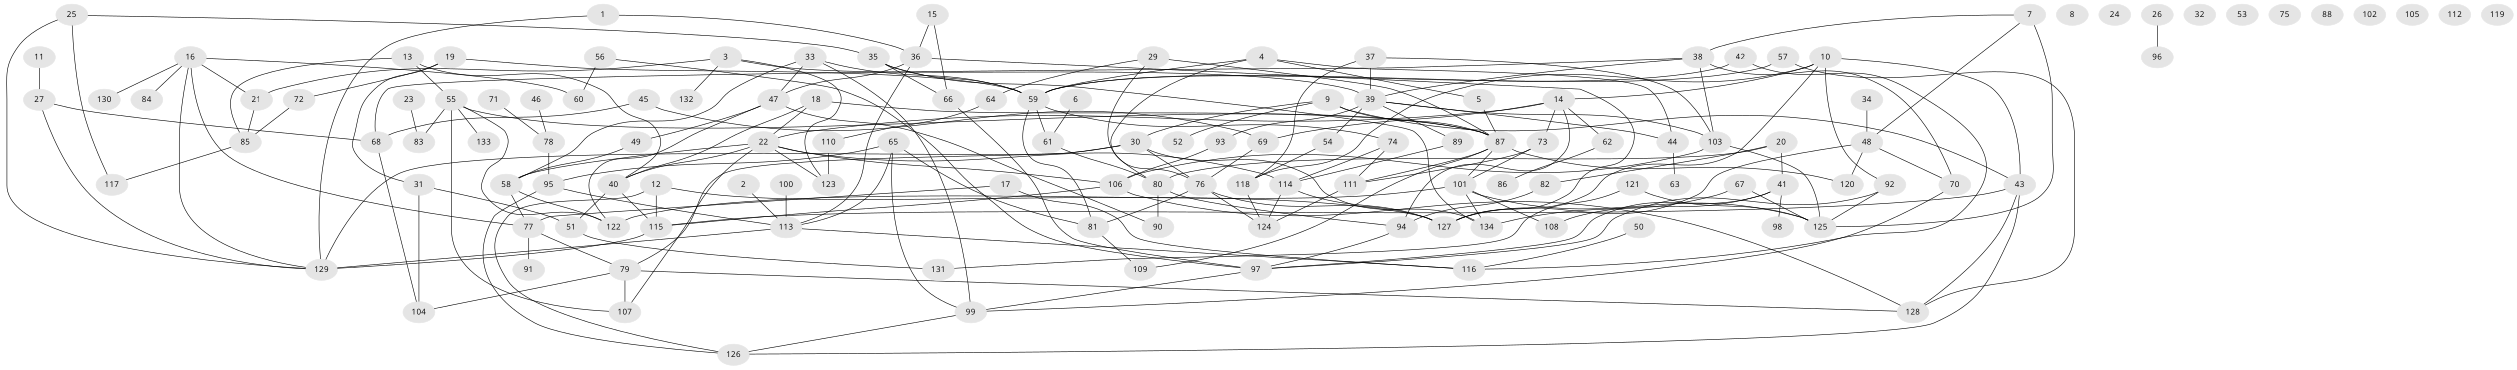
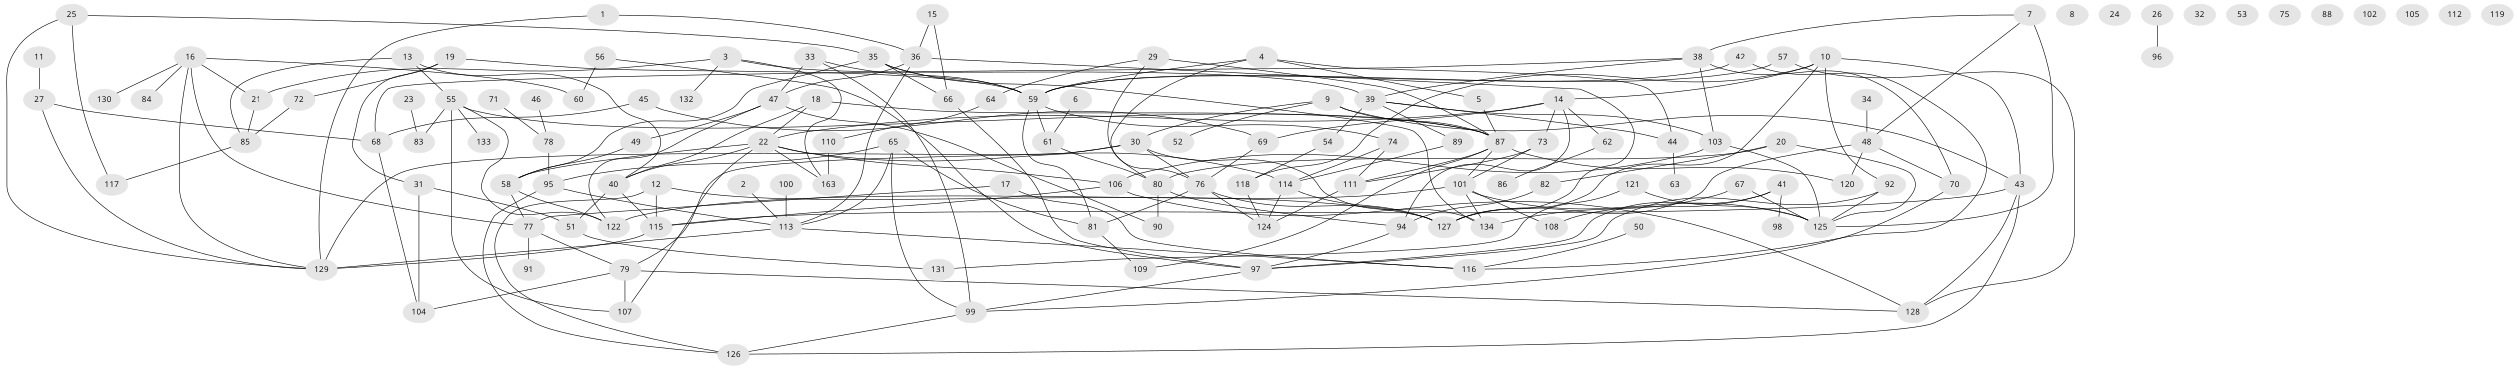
node "37": removed
edge "33" -- "58": now "35" -- "58"
node "93": removed
edge "20" -- "41": now "20" -- "125"
node "123": label "123" -> "163"
